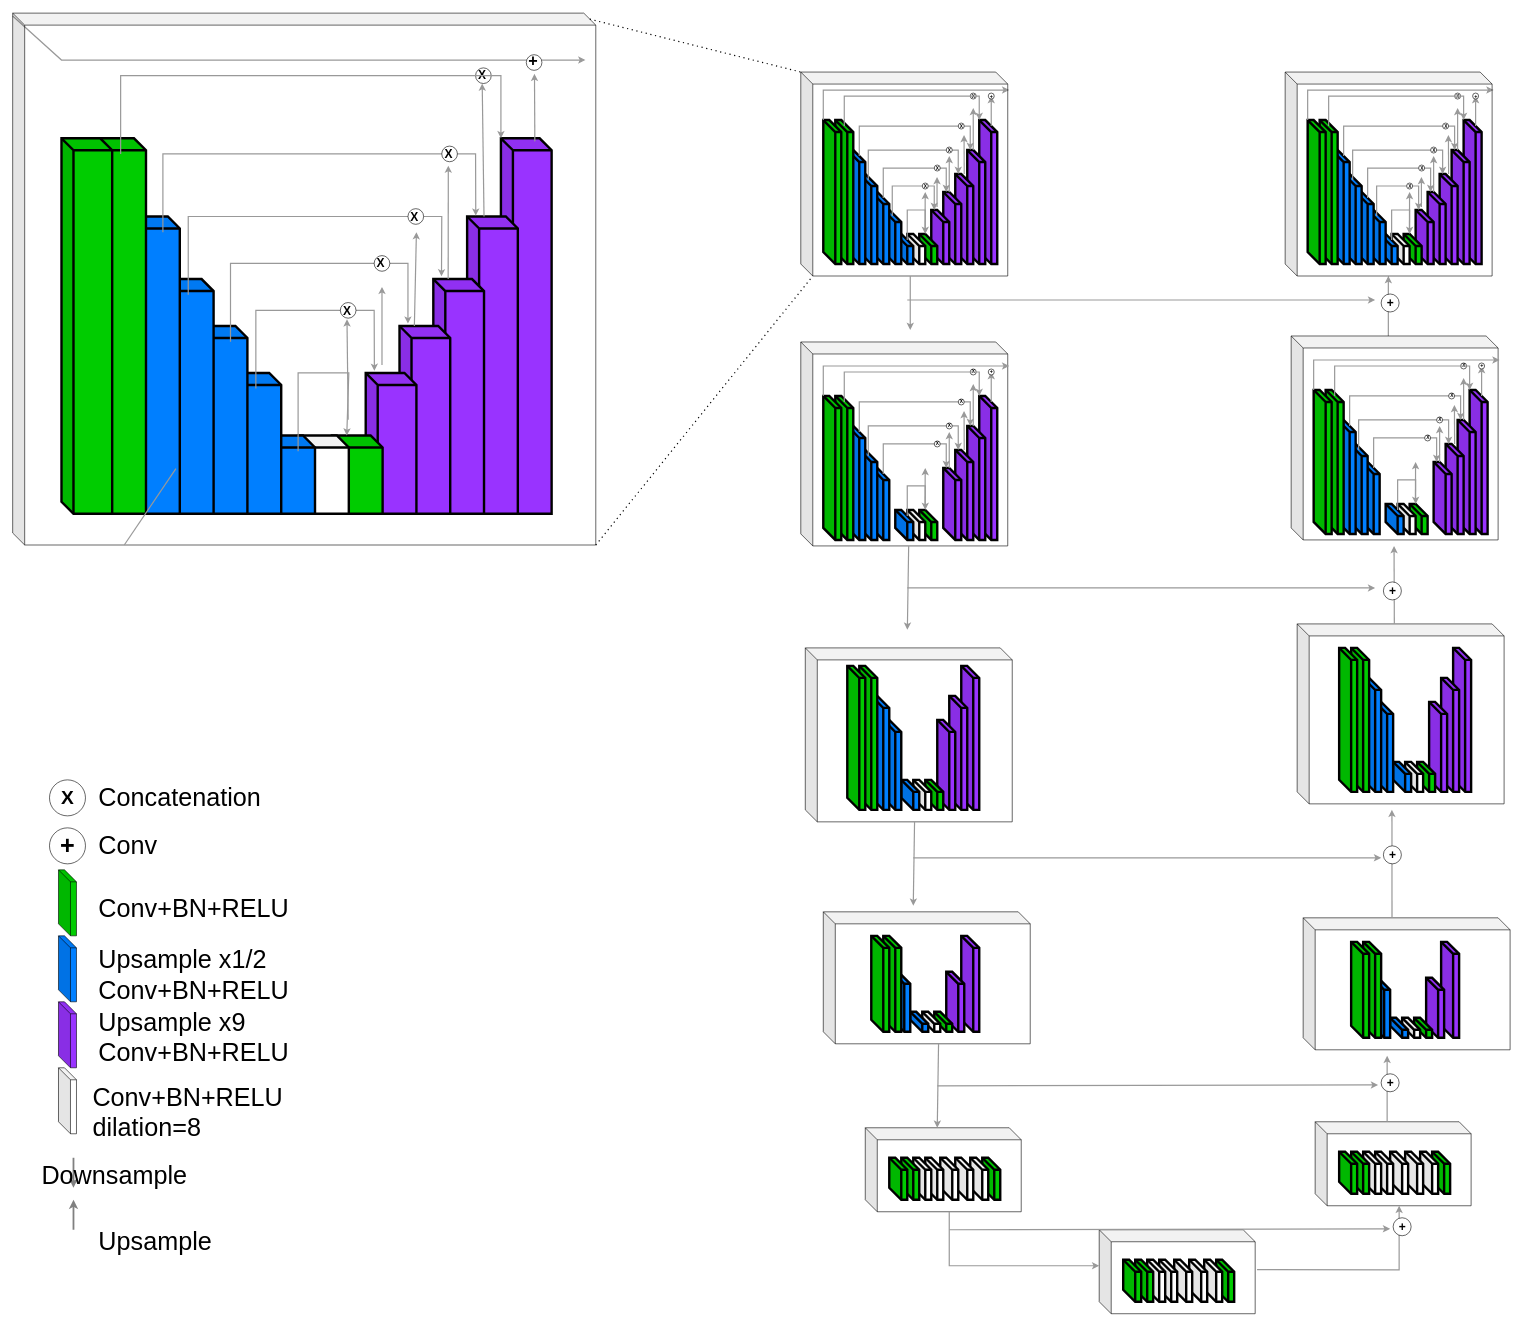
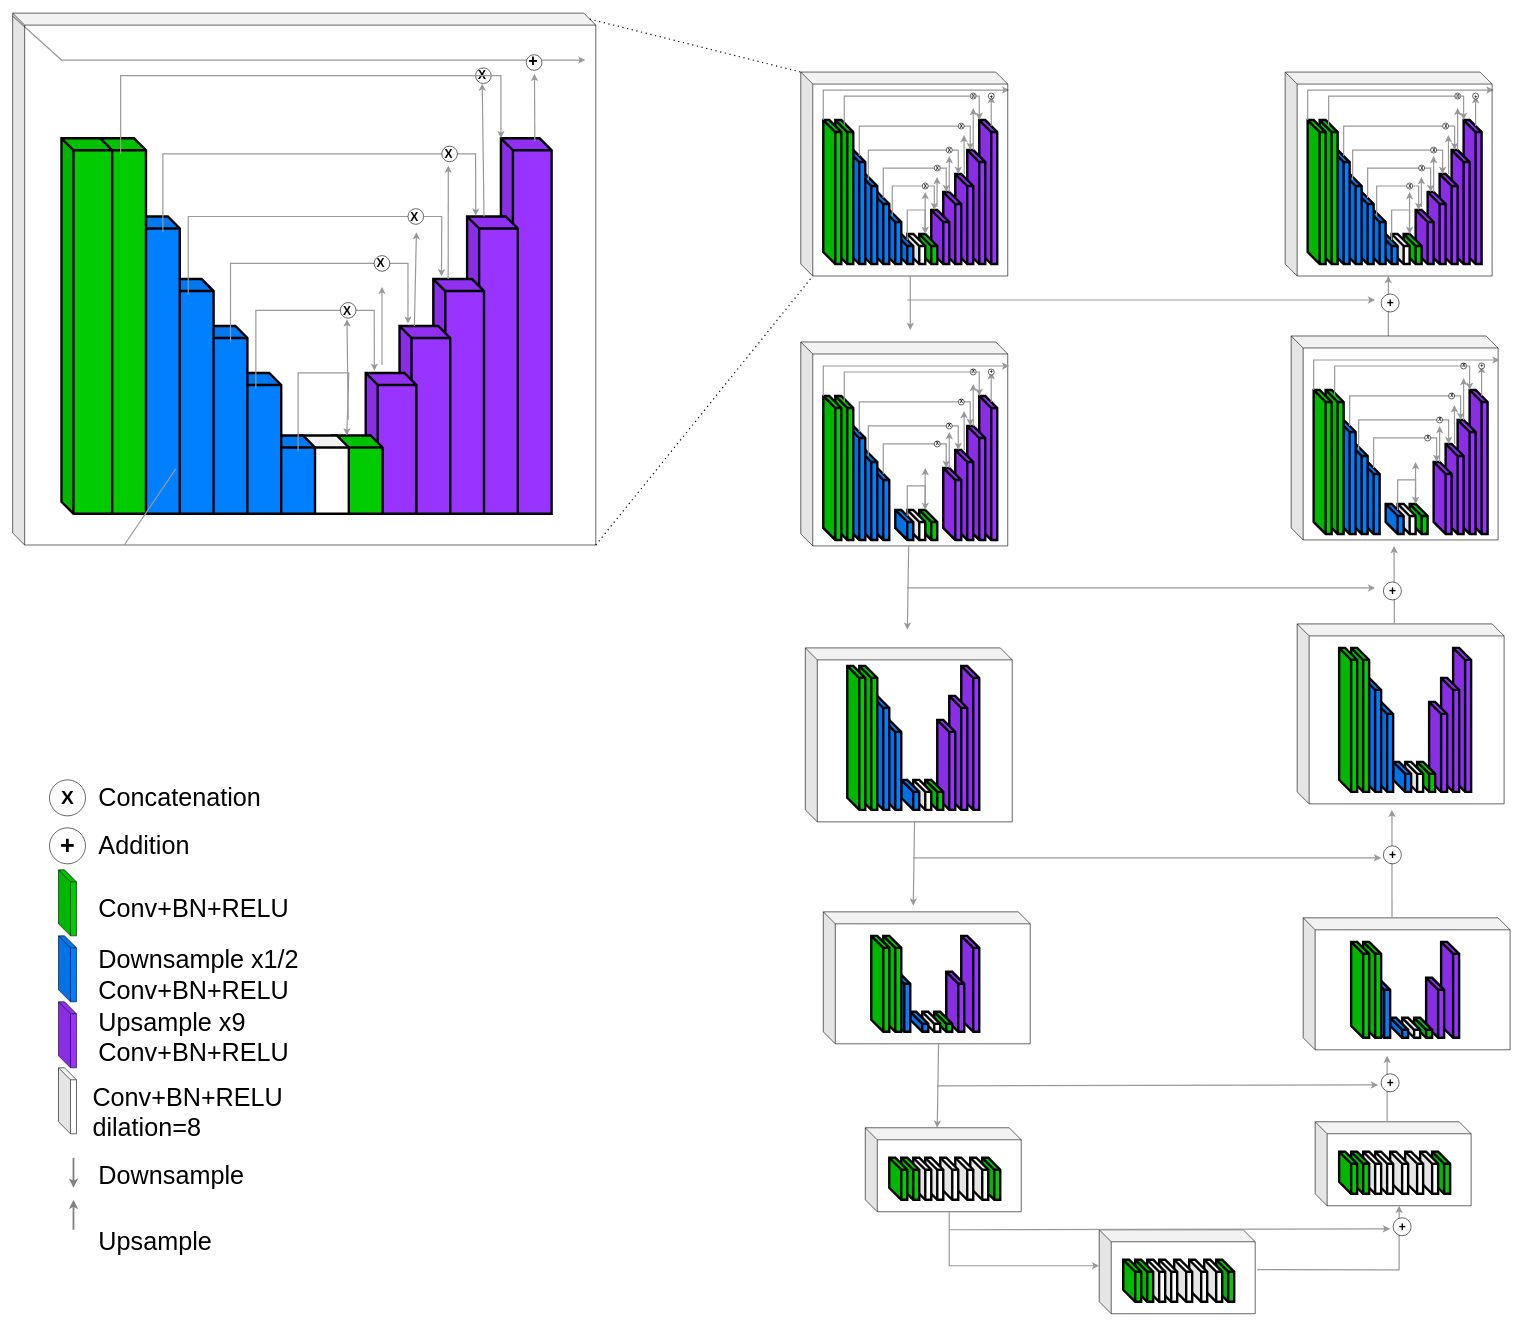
node "Conv": label "Conv" -> "Addition"
node "Upsample x1/2 Conv+BN+RELU": label "Upsample x1/2 Conv+BN+RELU" -> "Downsample x1/2 Conv+BN+RELU"
node "Downsample": moved (122, 1176) -> (179, 1176)
